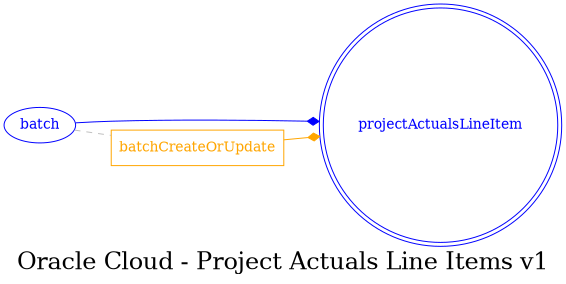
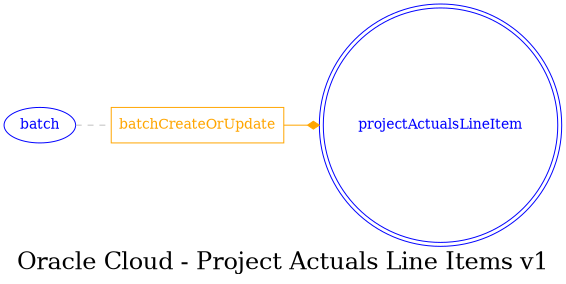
edge "batch" -> "projectActualsLineItem": removed
